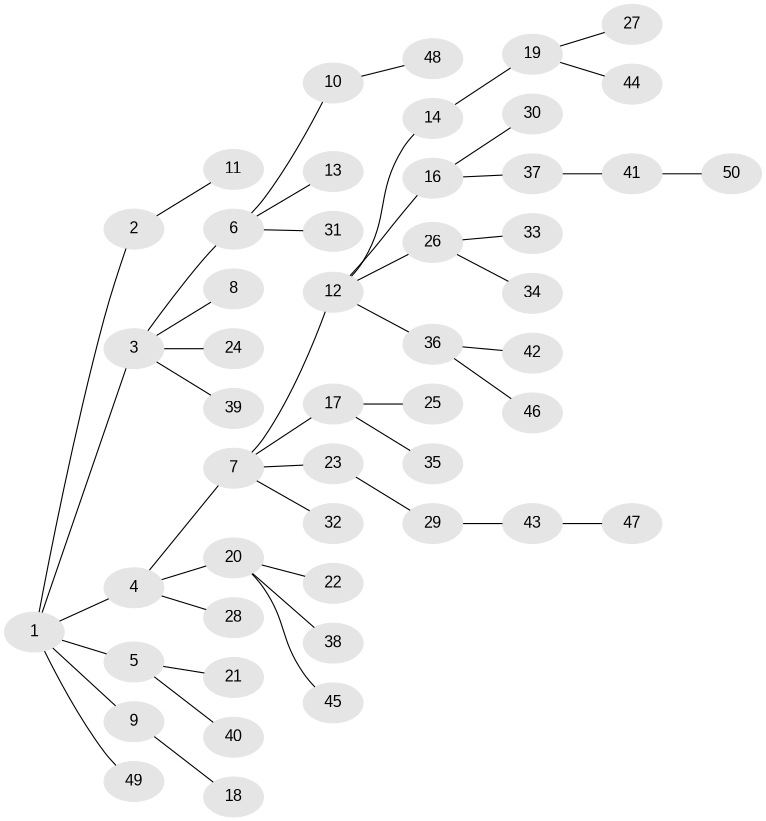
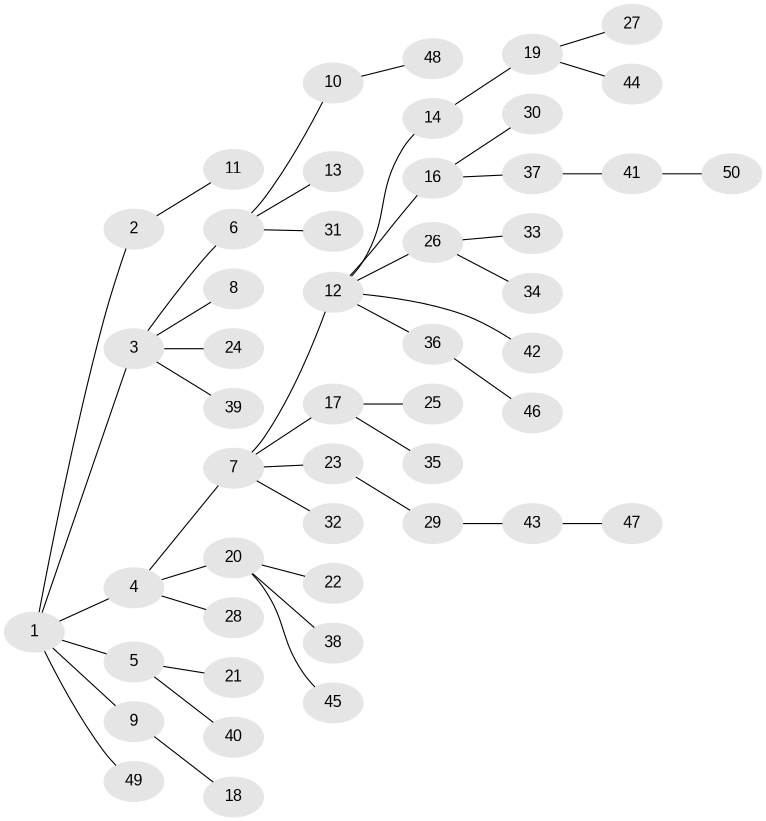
edge "36" -- "42": now "12" -- "42"
